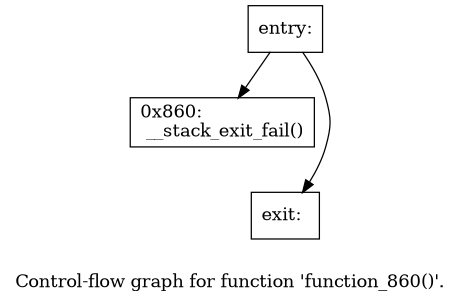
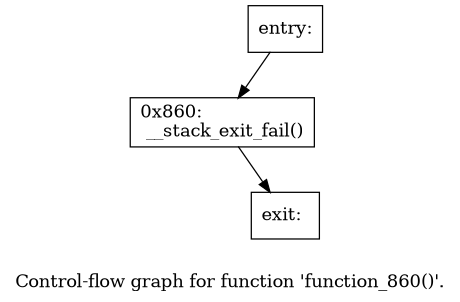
edge "entry:" -> "exit:": now "0x860:" -> "exit:"
